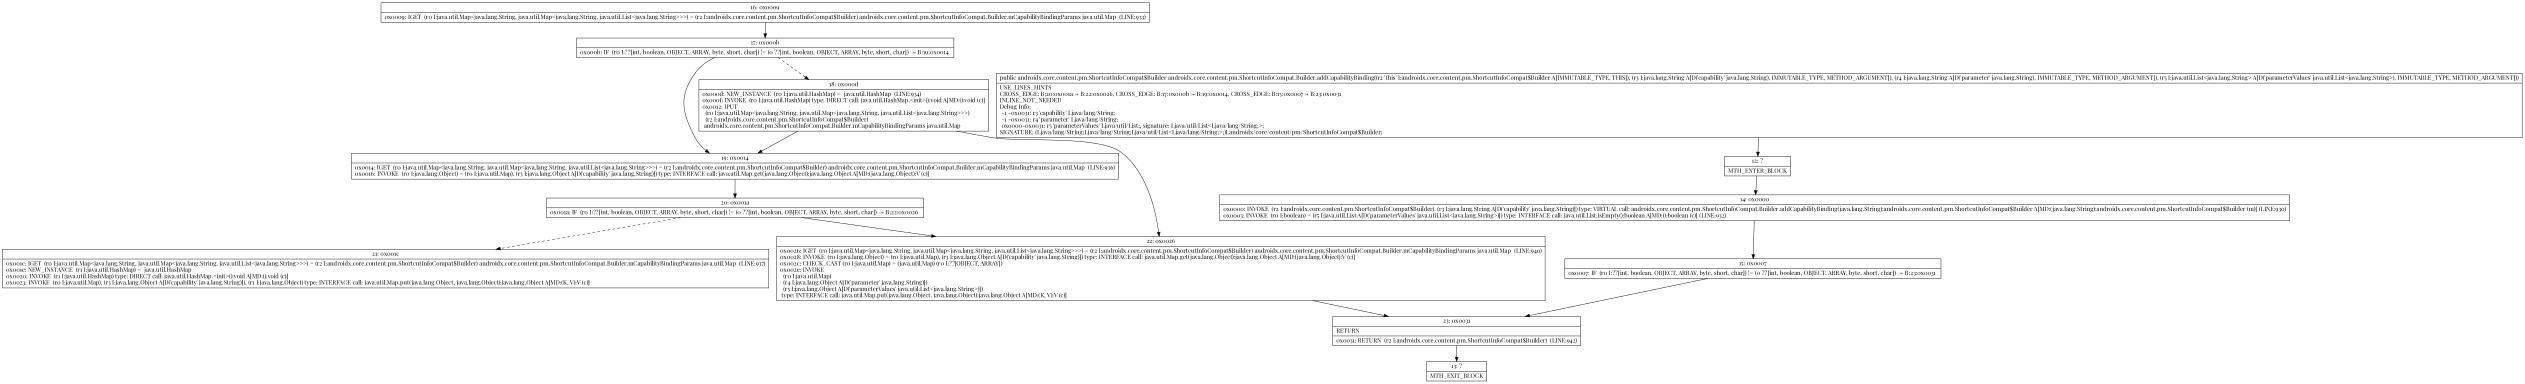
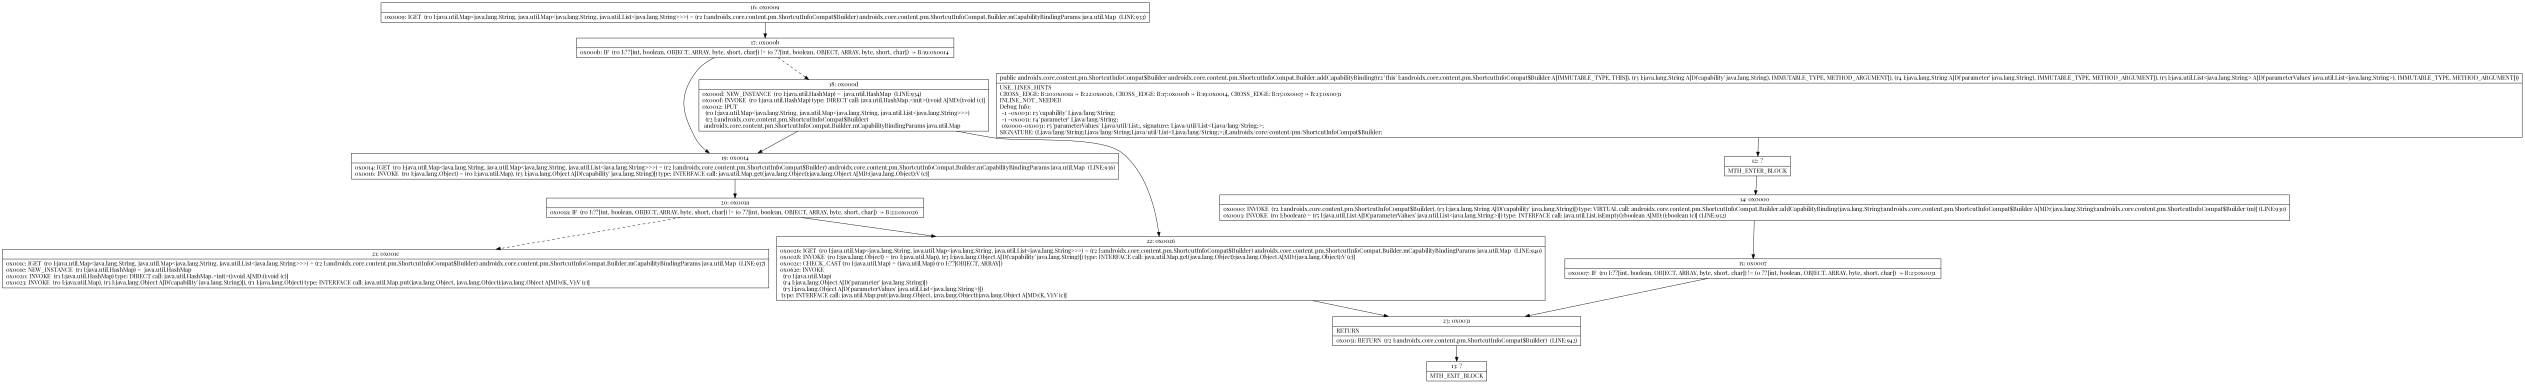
node "22: 0x0026": text "0x002e: INVOKE" -> "0x062e: INVOKE"
